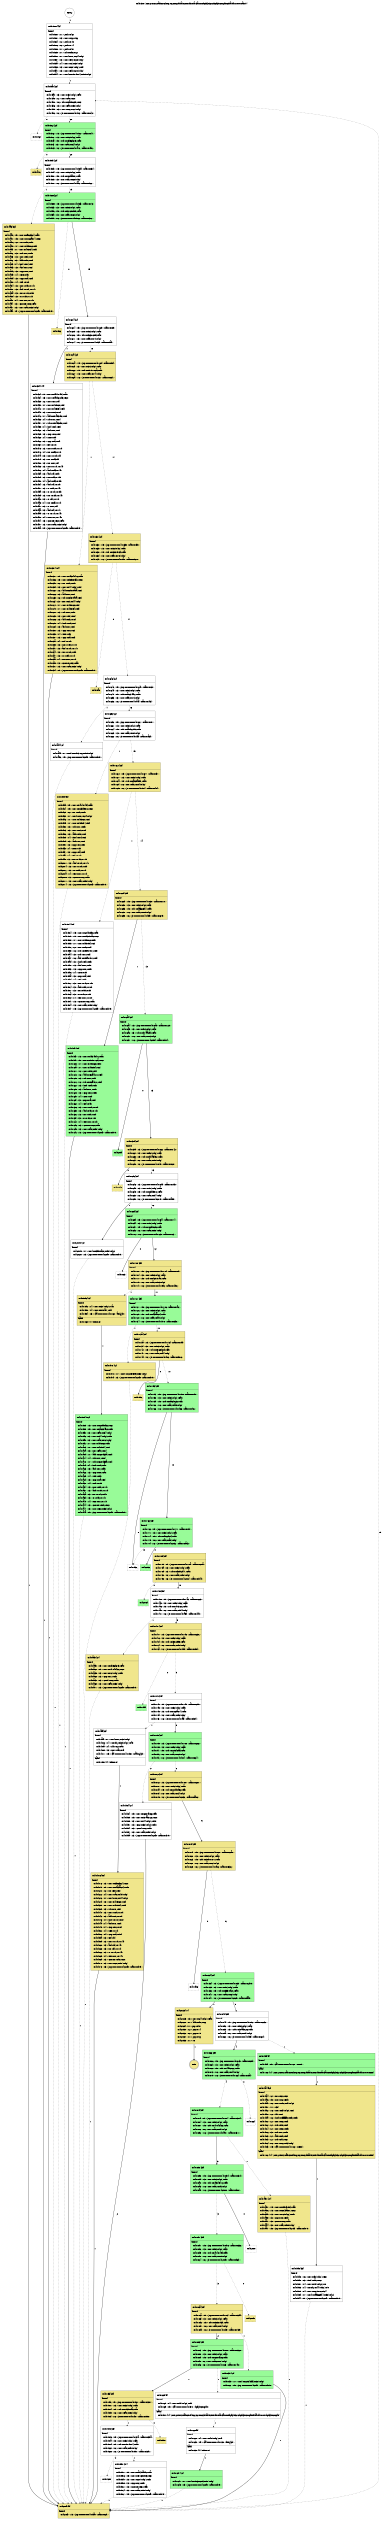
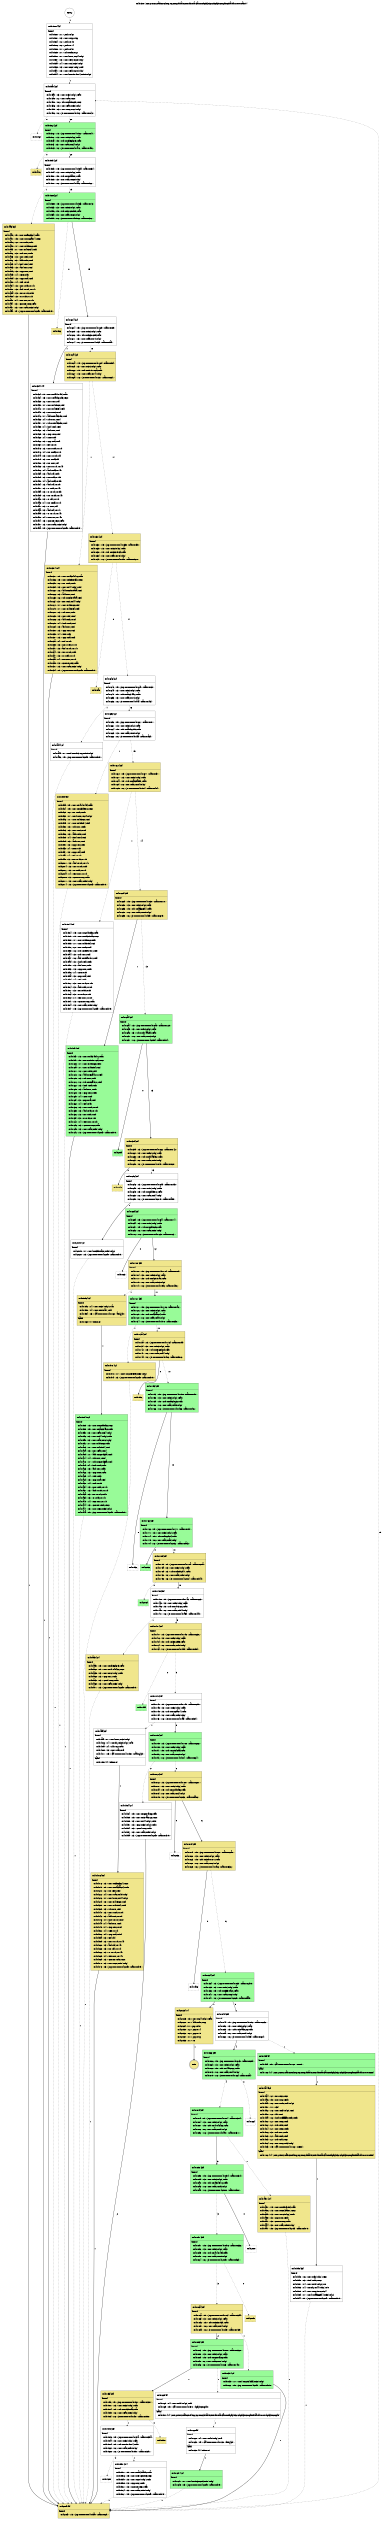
edge "0x4016d6 [25]" -> "0x4016ef [25]": removed, label "12"
edge "0x40176c [25]" -> "0x401d36": now "0x40176c [25]" -> "0x401785 [25]"
node "0x402036": added
